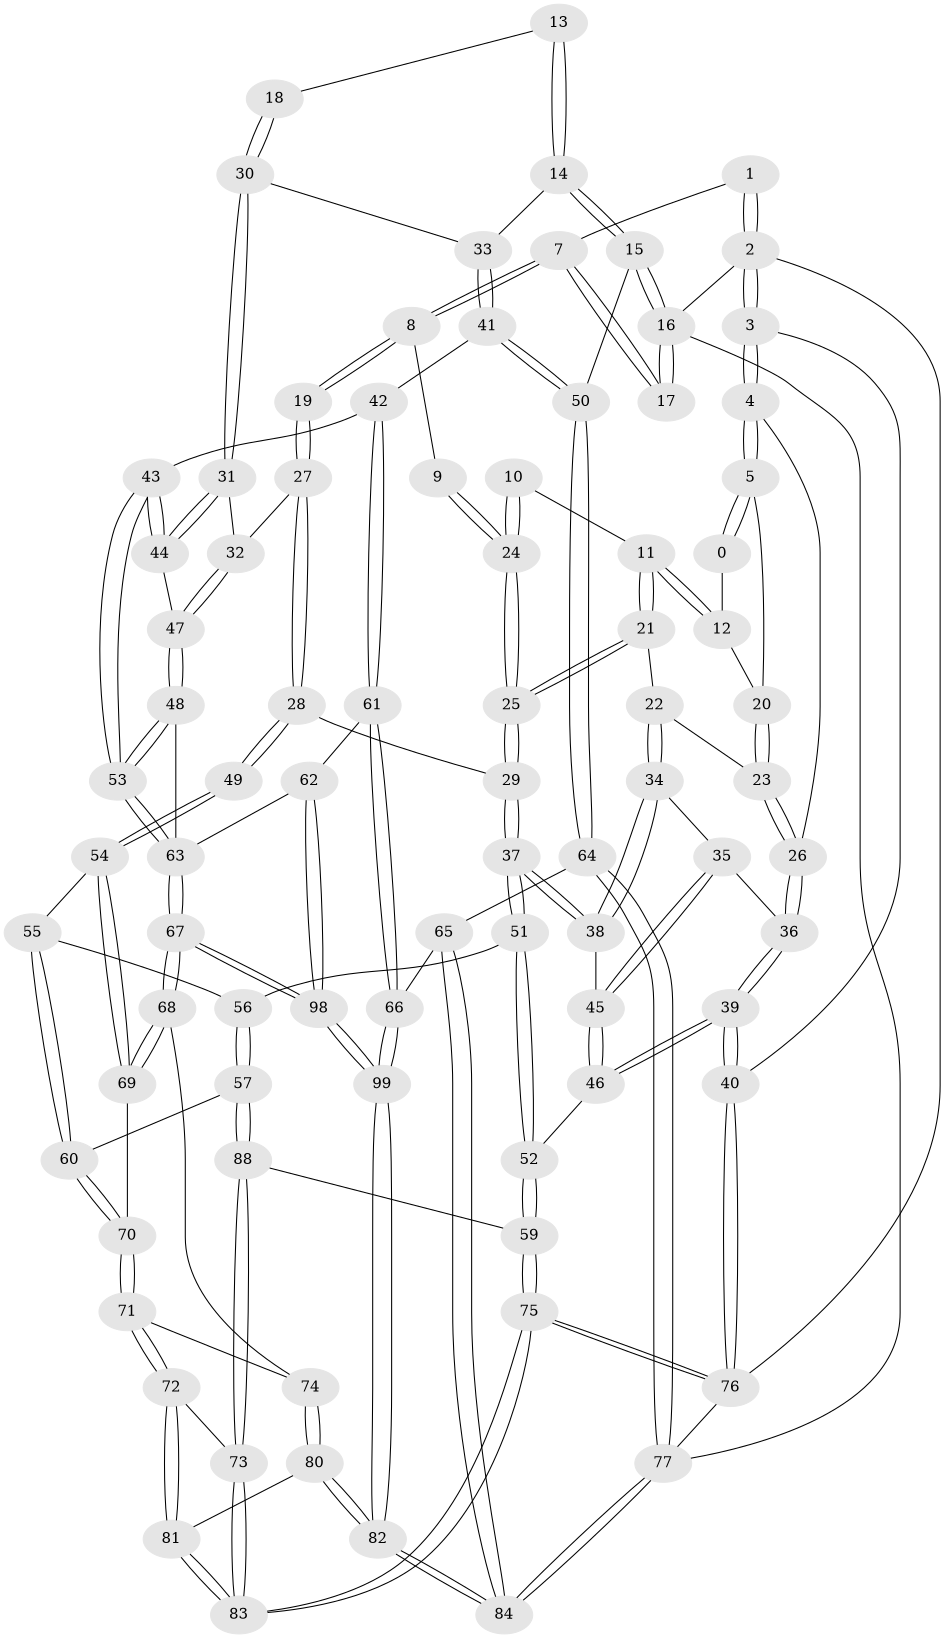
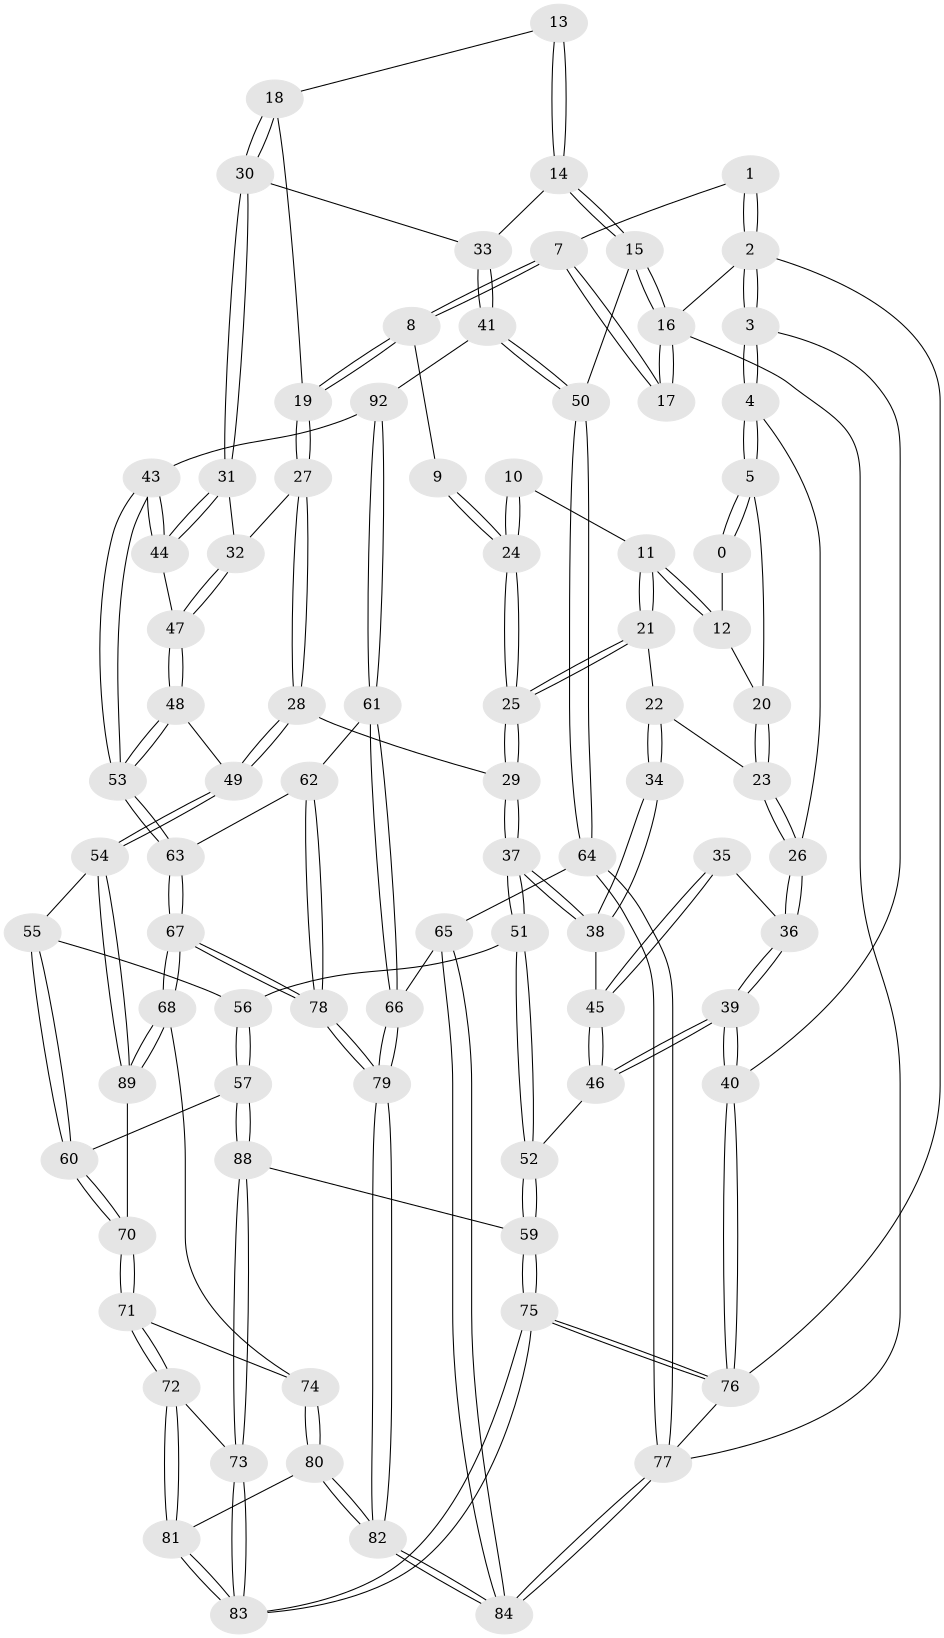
edge "18" -- "19": added
node "42": label "42" -> "92"
edge "48" -- "63": now "48" -- "49"
edge "34" -- "35": removed
node "98": label "98" -> "78"
node "69": label "69" -> "89"
node "99": label "99" -> "79"
